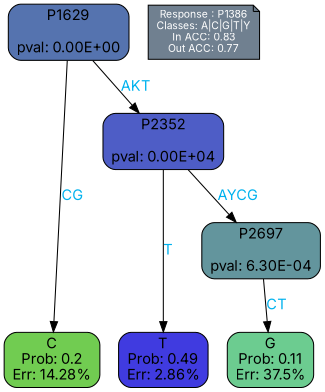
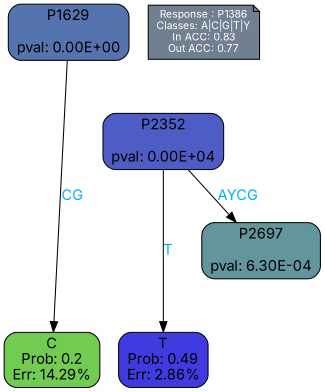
edge "P1629 pval: 0.00E+00" -> "P2352 pval: 0.00E+04": removed, label "AKT"
node "C Prob: 0.2 Err: 14.28%": label "C Prob: 0.2 Err: 14.28%" -> "C Prob: 0.2 Err: 14.29%"
node "G Prob: 0.11 Err: 37.5%": removed
